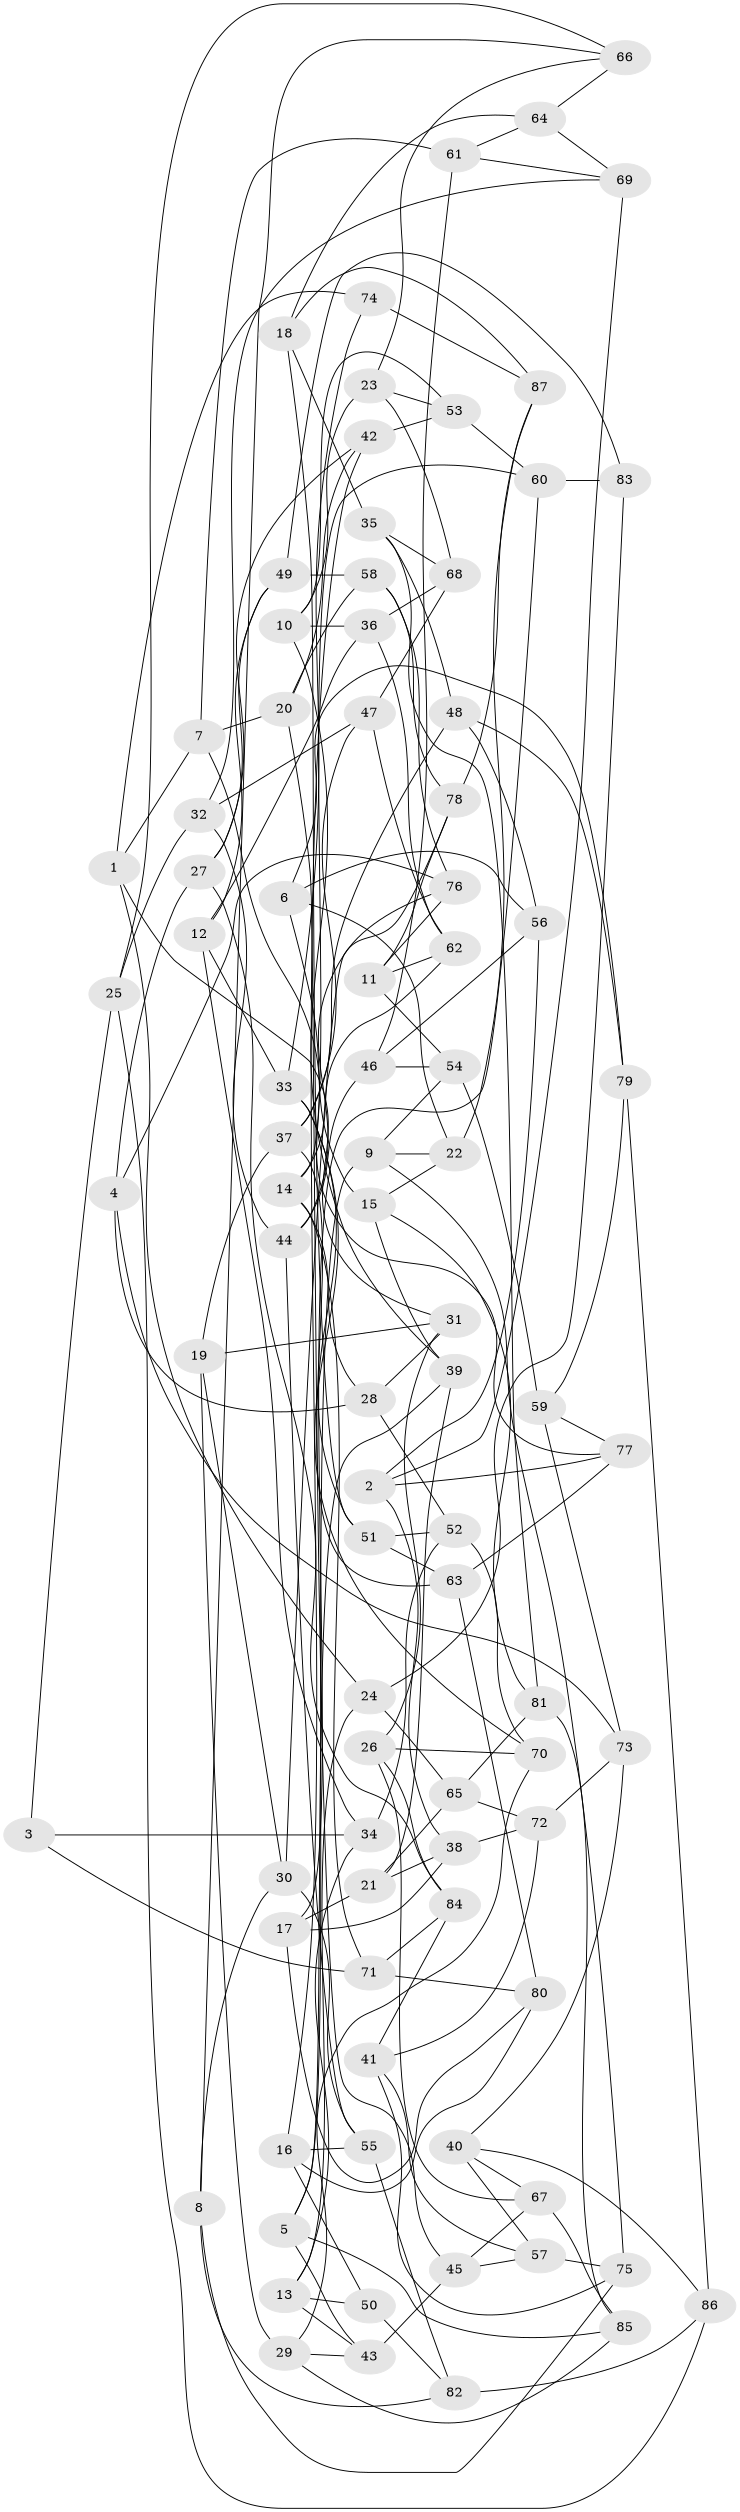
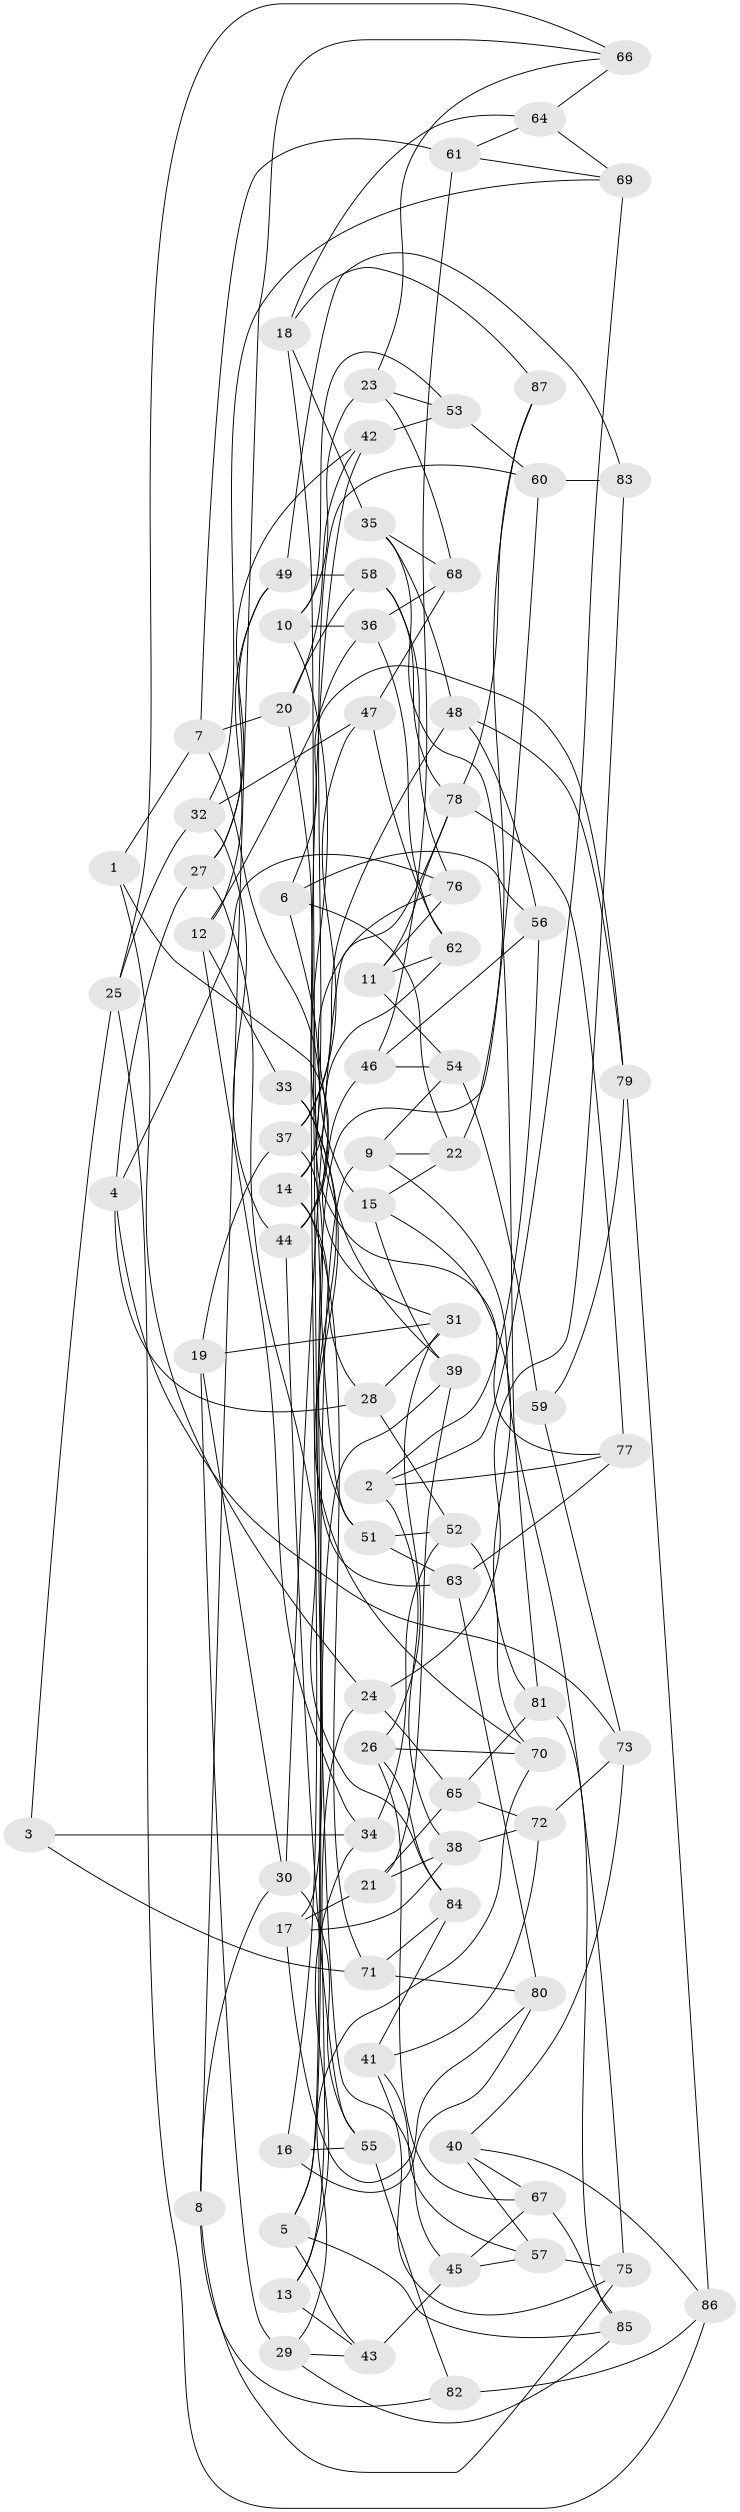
node "74": removed
edge "59" -- "77": now "78" -- "77"
node "50": removed
